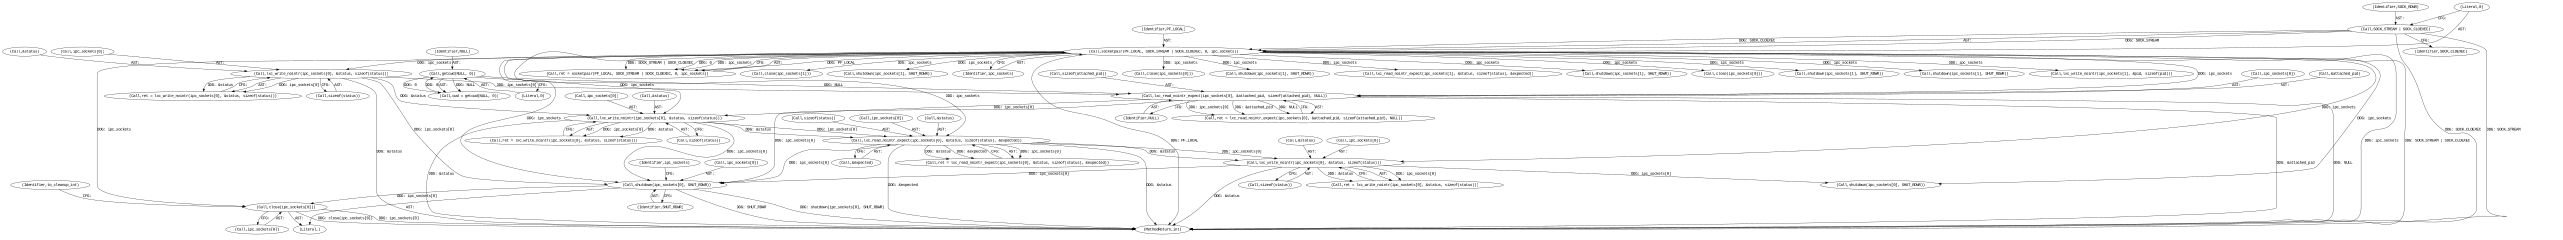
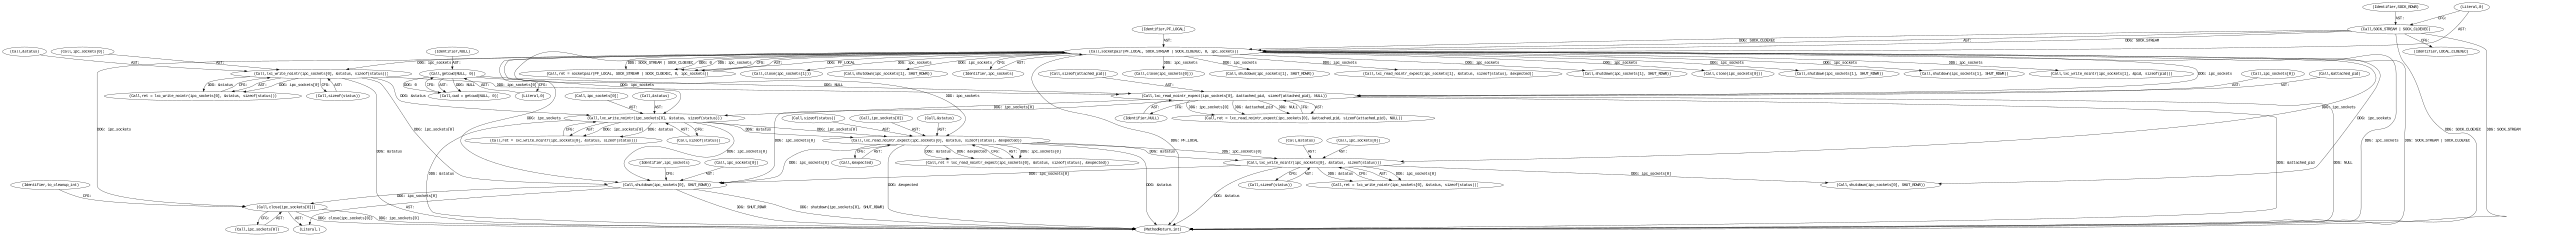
node "(Identifier,SOCK_CLOEXEC)": label "(Identifier,SOCK_CLOEXEC)" -> "(Identifier,LOCAL_CLOEXEC)"
edge "(Call,cwd = getcwd(NULL, 0))" -> "(Call,getcwd(NULL, 0))": label "DDG: 0" -> "CFG: "
node "(Identifier,SHUT_RDWR)": removed
